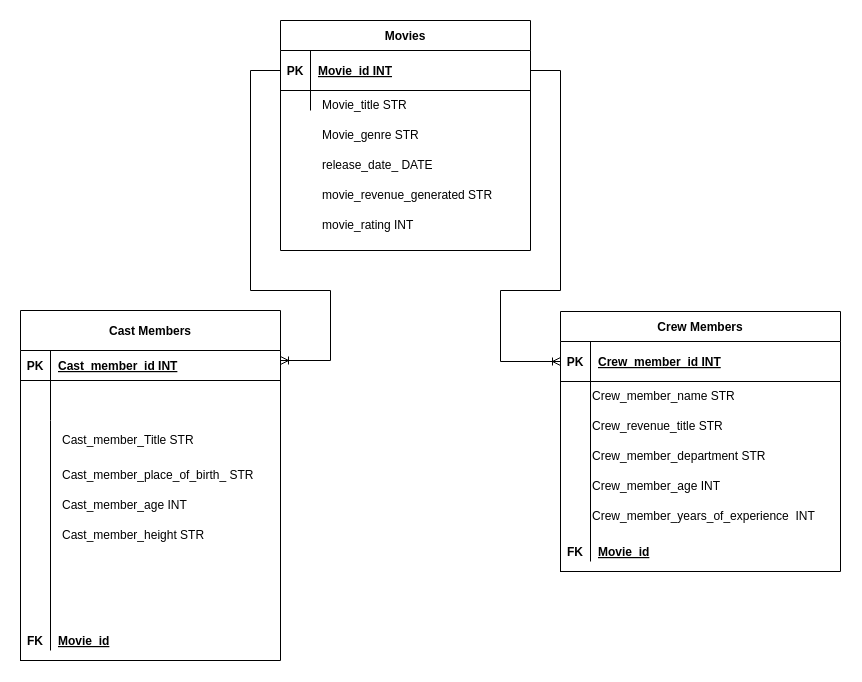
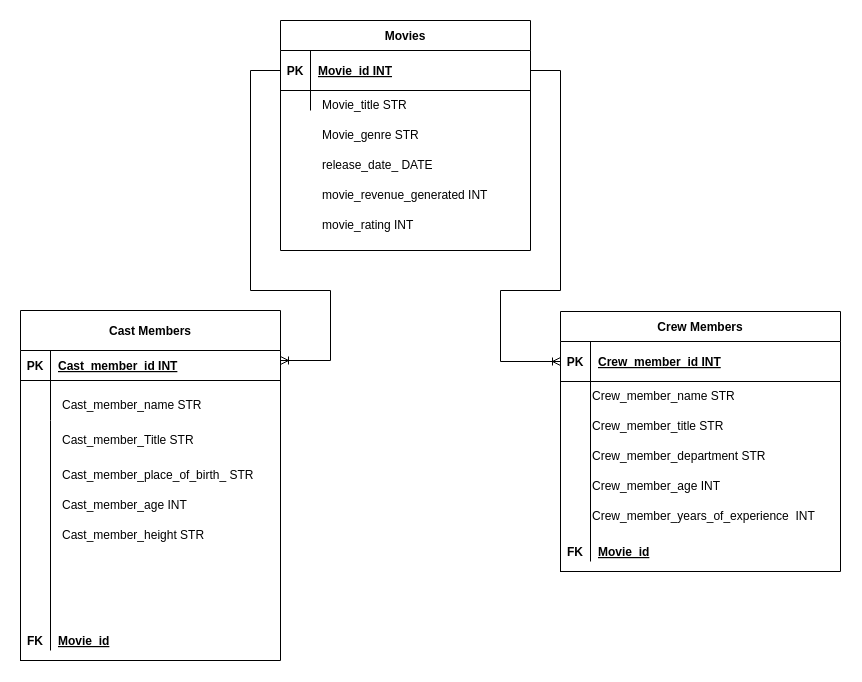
node "movie_revenue_generated STR": label "movie_revenue_generated STR" -> "movie_revenue_generated INT"
node "Cast_member_name STR": added
node "Crew_revenue_title STR": label "Crew_revenue_title STR" -> "Crew_member_title STR"
